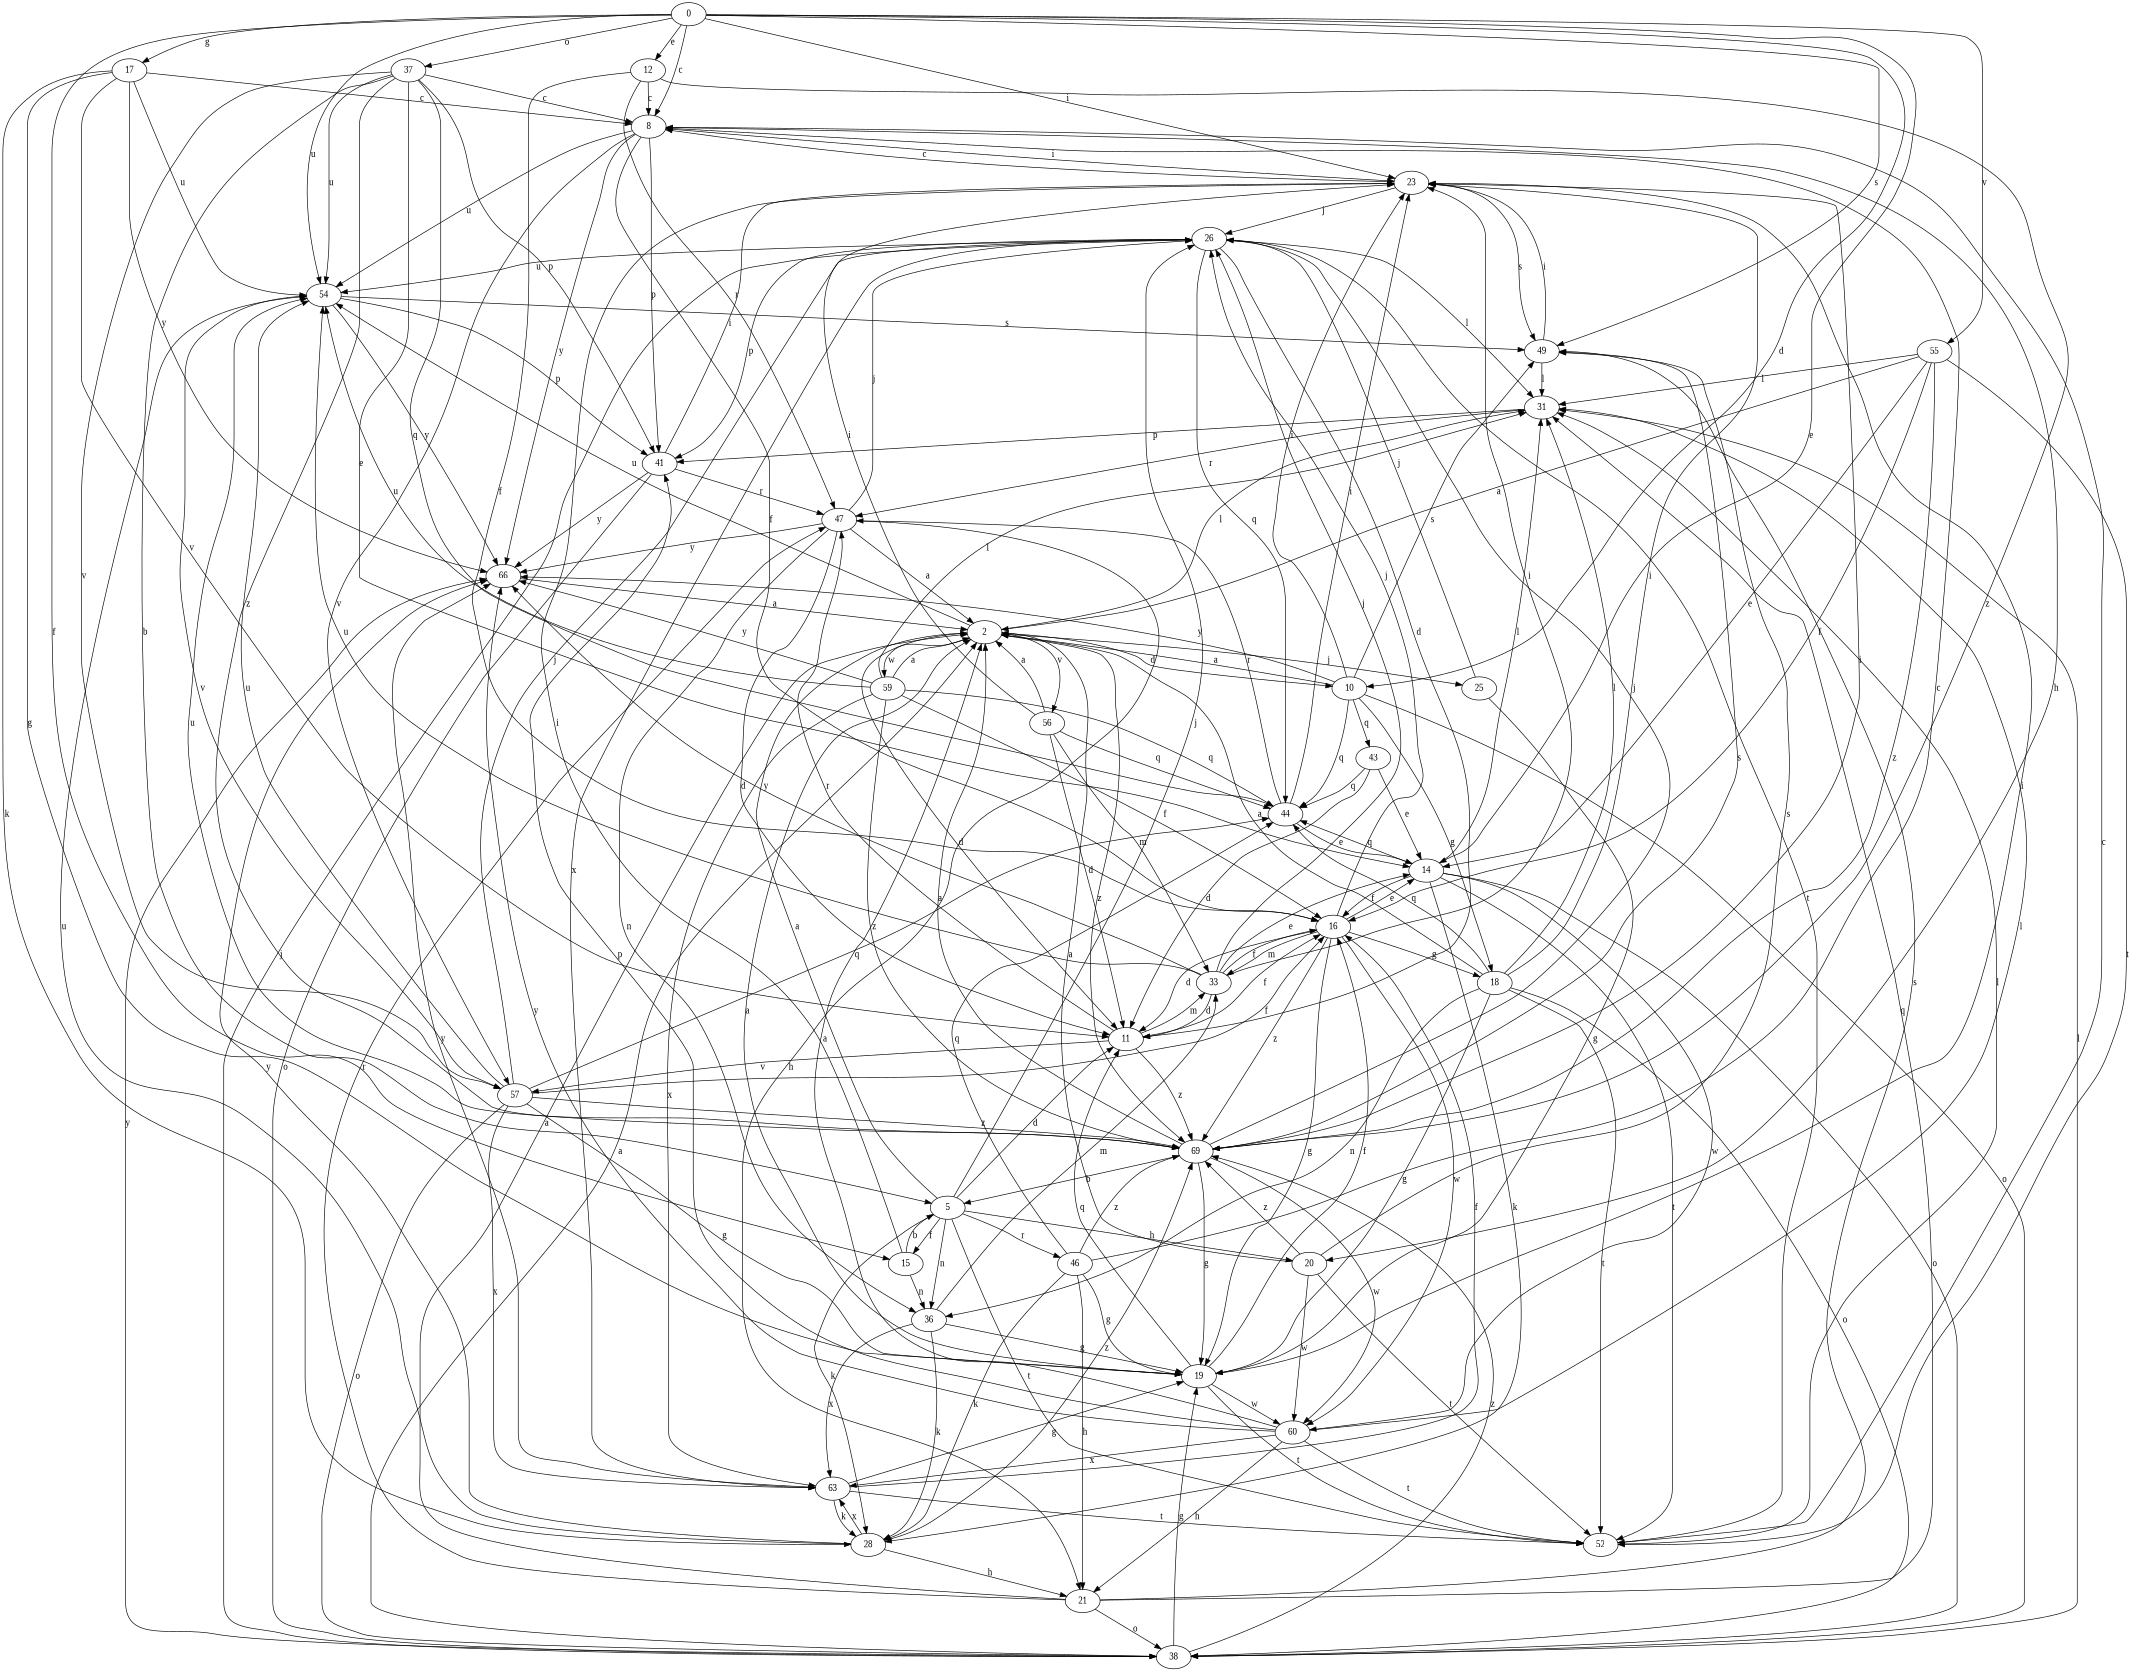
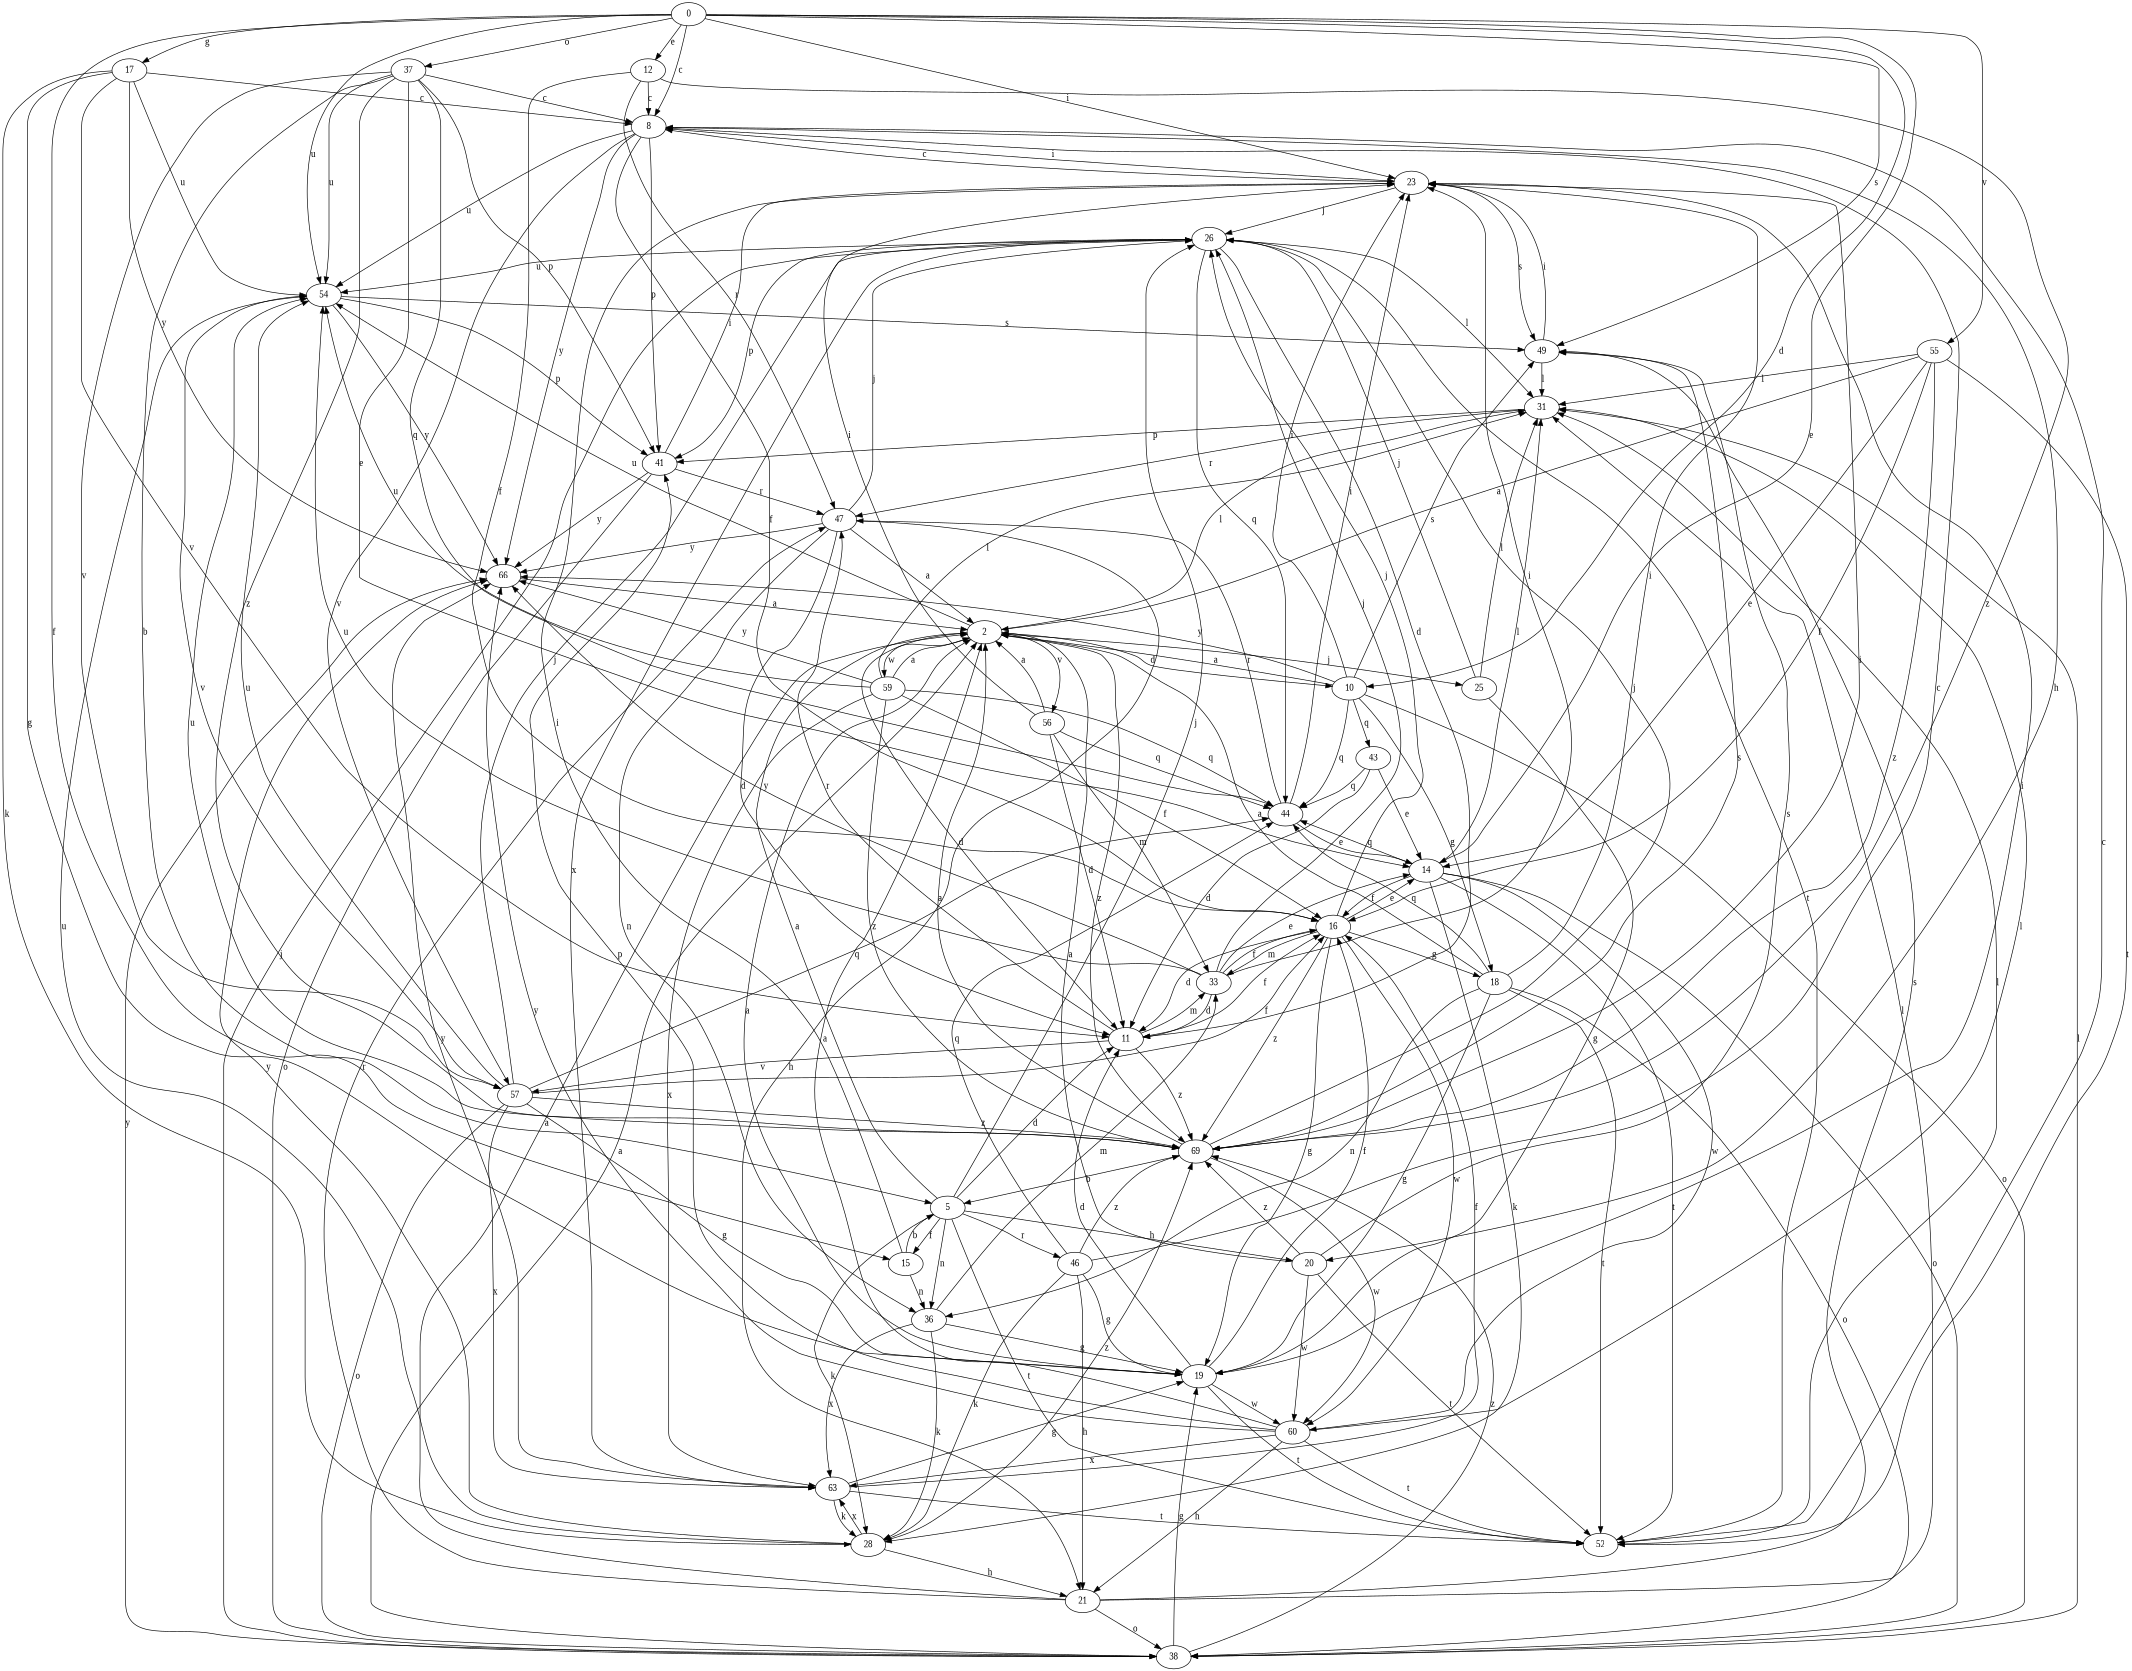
edge "18" -> "31": now "25" -> "31"
edge "21" -> "31": label "q" -> "l"
edge "19" -> "11": label "q" -> "d"
edge "69" -> "19": removed, label "g"
